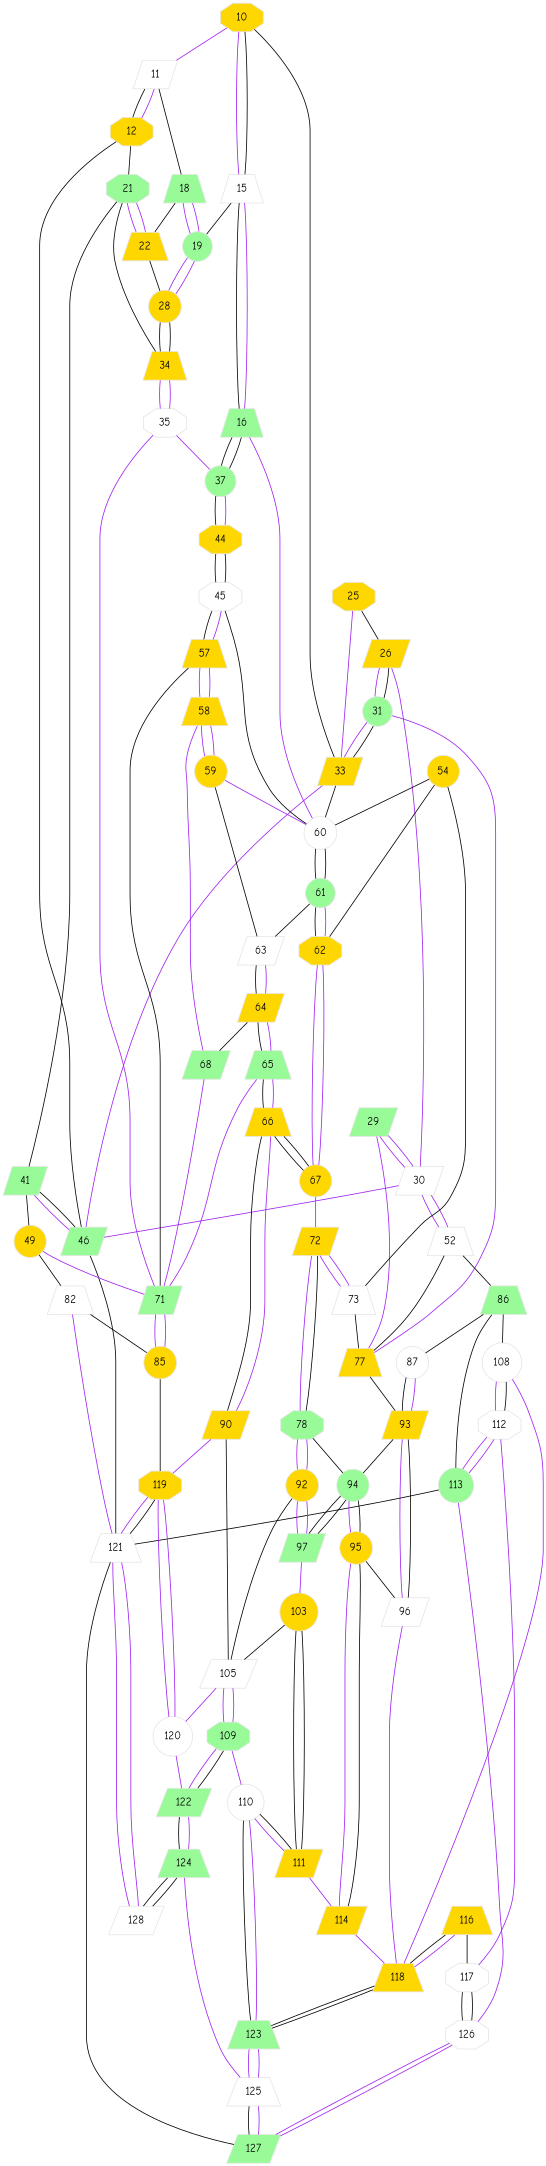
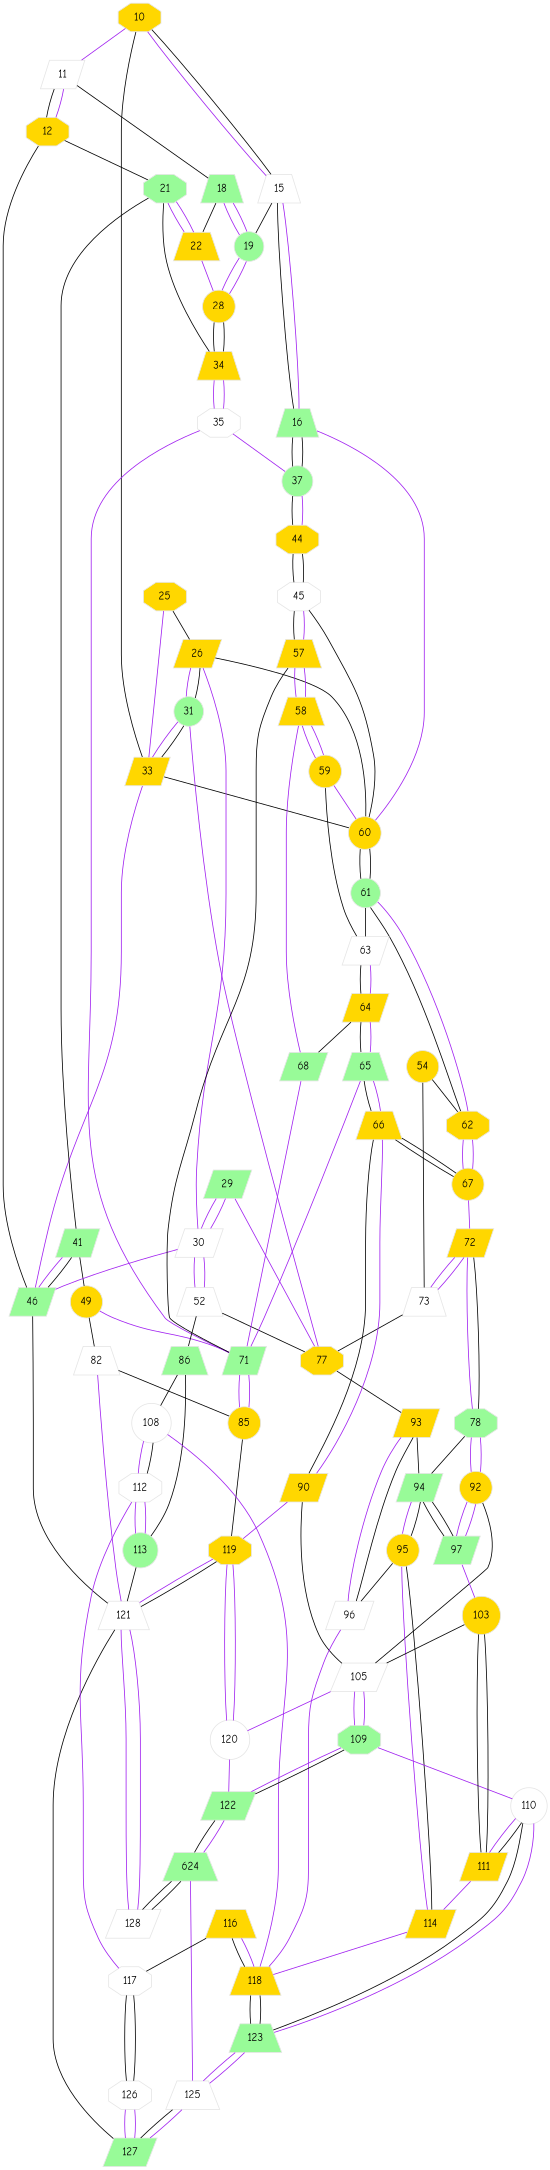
edge "22" -- "28": color black -> purple
edge "54" -- "60": now "26" -- "60"
node "60": fillcolor white -> gold
node "77": shape trapezium -> octagon
node "87": removed
node "94": shape circle -> parallelogram
edge "113" -- "126": removed
node "124": label "124" -> "624"
